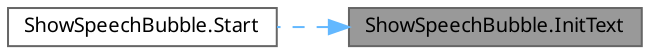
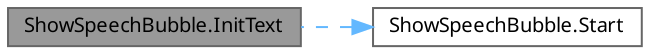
edge "ShowSpeechBubble.Start" -> "ShowSpeechBubble.InitText": reversed
